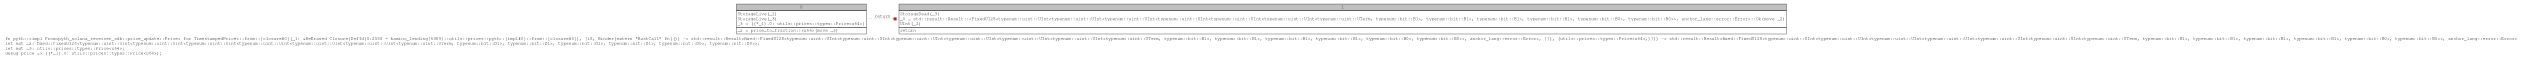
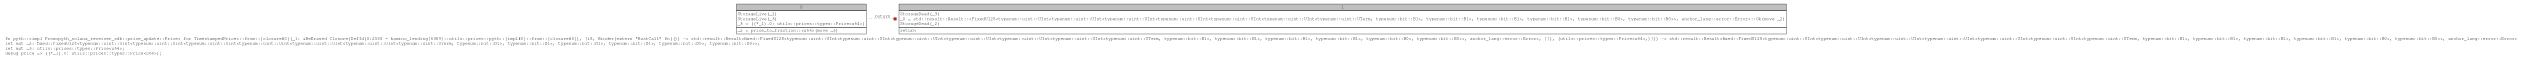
node "1": text "UInt(_2)" -> "StorageDead(_2)"
